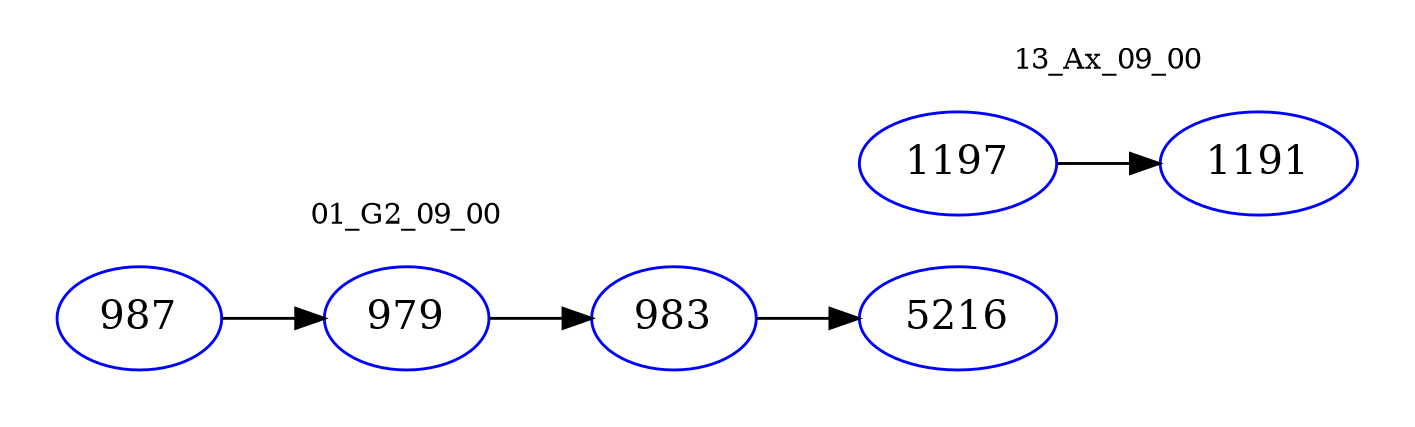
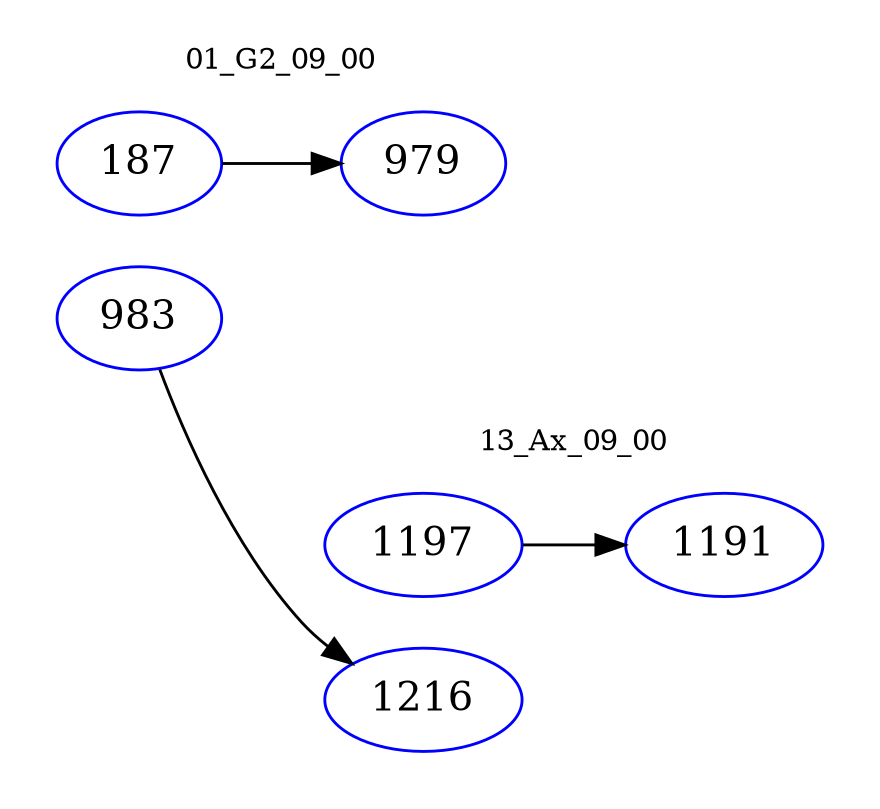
node "987": label "987" -> "187"
edge "979" -> "983": removed
node "5216": label "5216" -> "1216"
